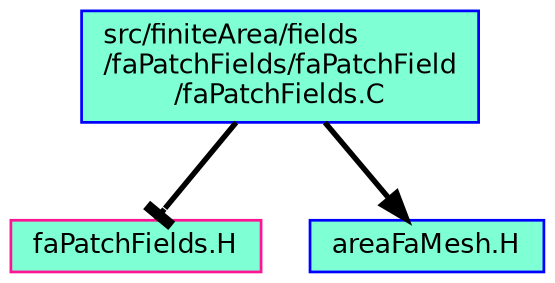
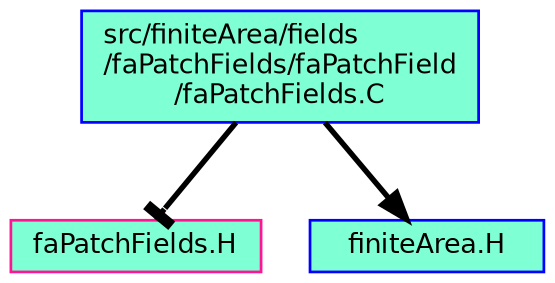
node "areaFaMesh.H": label "areaFaMesh.H" -> "finiteArea.H"
